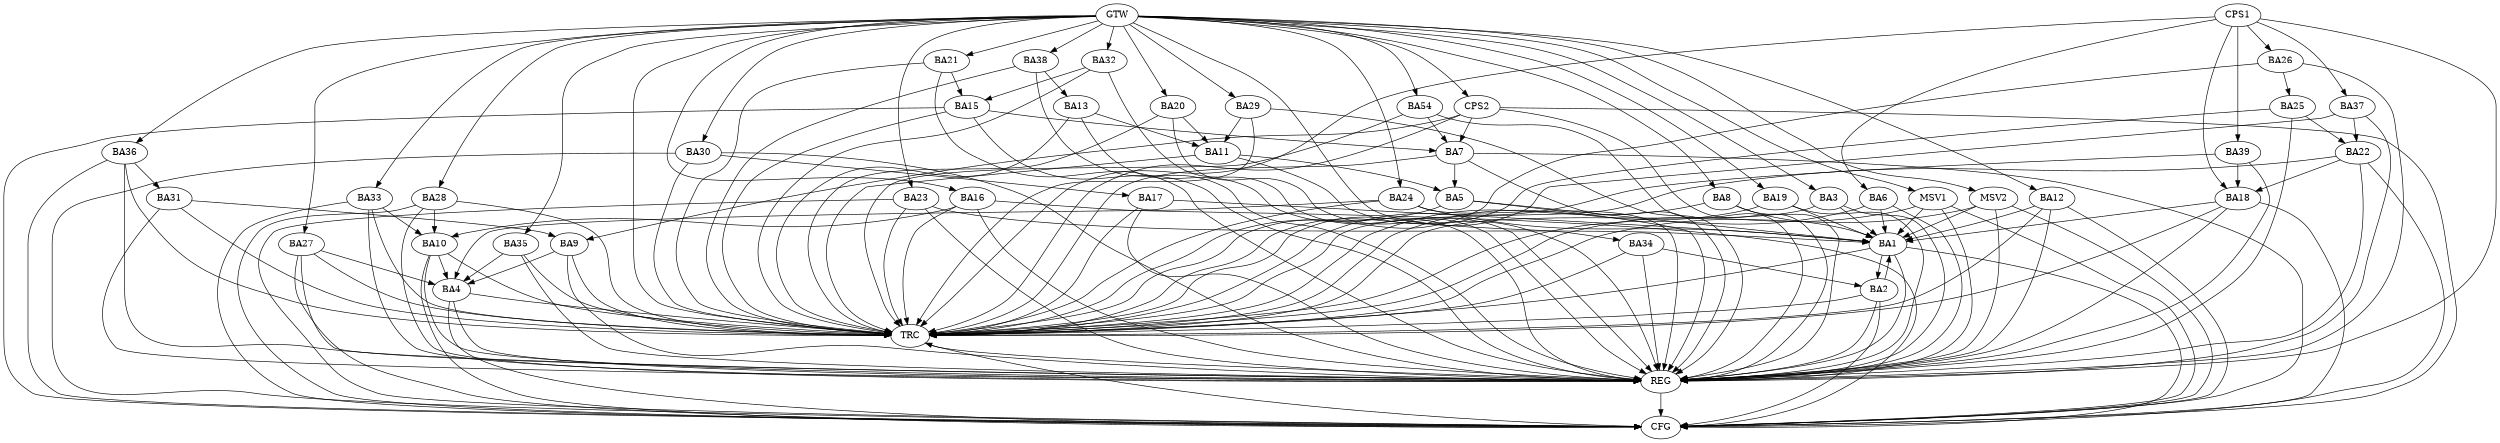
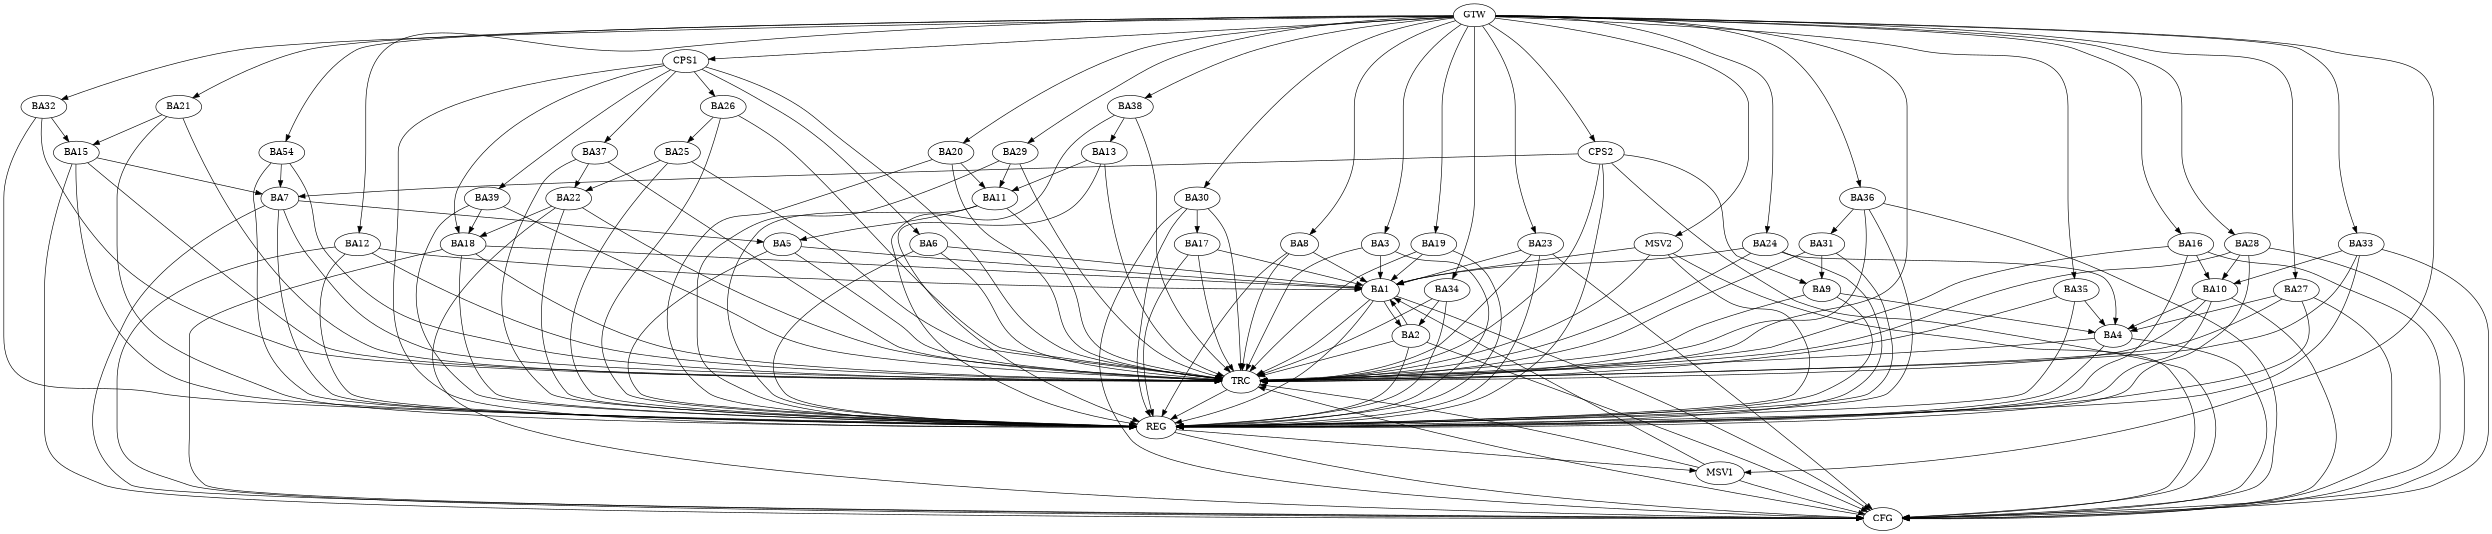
edge "GTW" -> "CPS1": added
edge "MSV1" -> "REG": reversed
